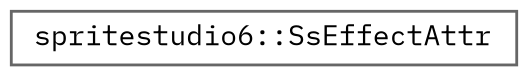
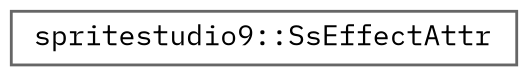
node "spritestudio6::SsEffectAttr": label "spritestudio6::SsEffectAttr" -> "spritestudio9::SsEffectAttr"
